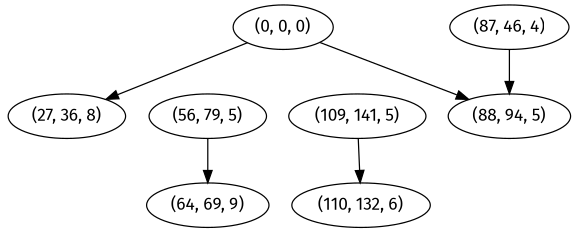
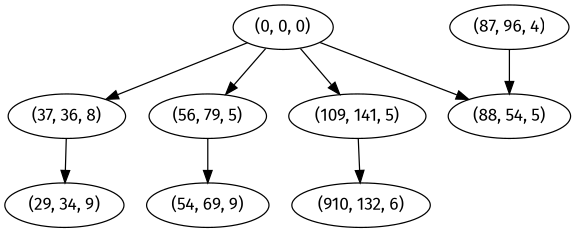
node "(87, 46, 4)": label "(87, 46, 4)" -> "(87, 96, 4)"
edge "(0, 0, 0)" -> "(56, 79, 5)": added
edge "(0, 0, 0)" -> "(109, 141, 5)": added
node "(27, 36, 8)": label "(27, 36, 8)" -> "(37, 36, 8)"
node "(88, 94, 5)": label "(88, 94, 5)" -> "(88, 54, 5)"
node "(29, 34, 9)": added
node "(64, 69, 9)": label "(64, 69, 9)" -> "(54, 69, 9)"
node "(110, 132, 6)": label "(110, 132, 6)" -> "(910, 132, 6)"
